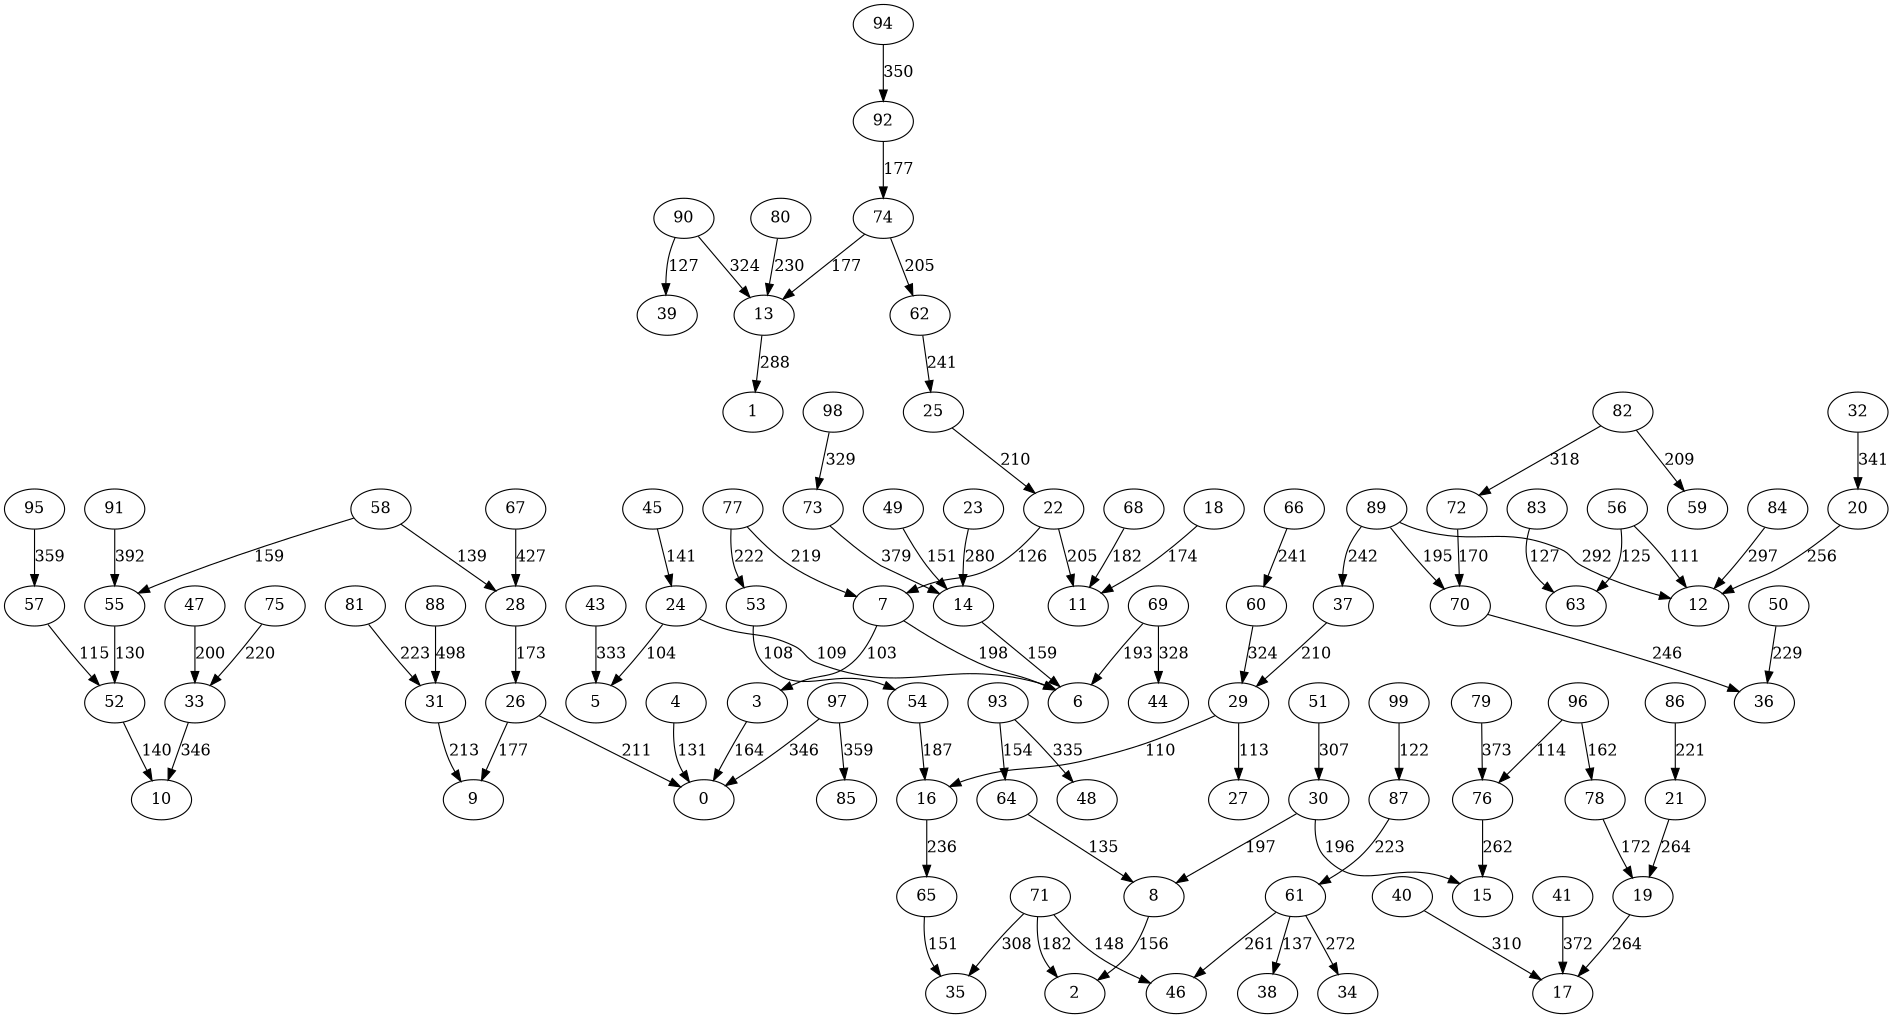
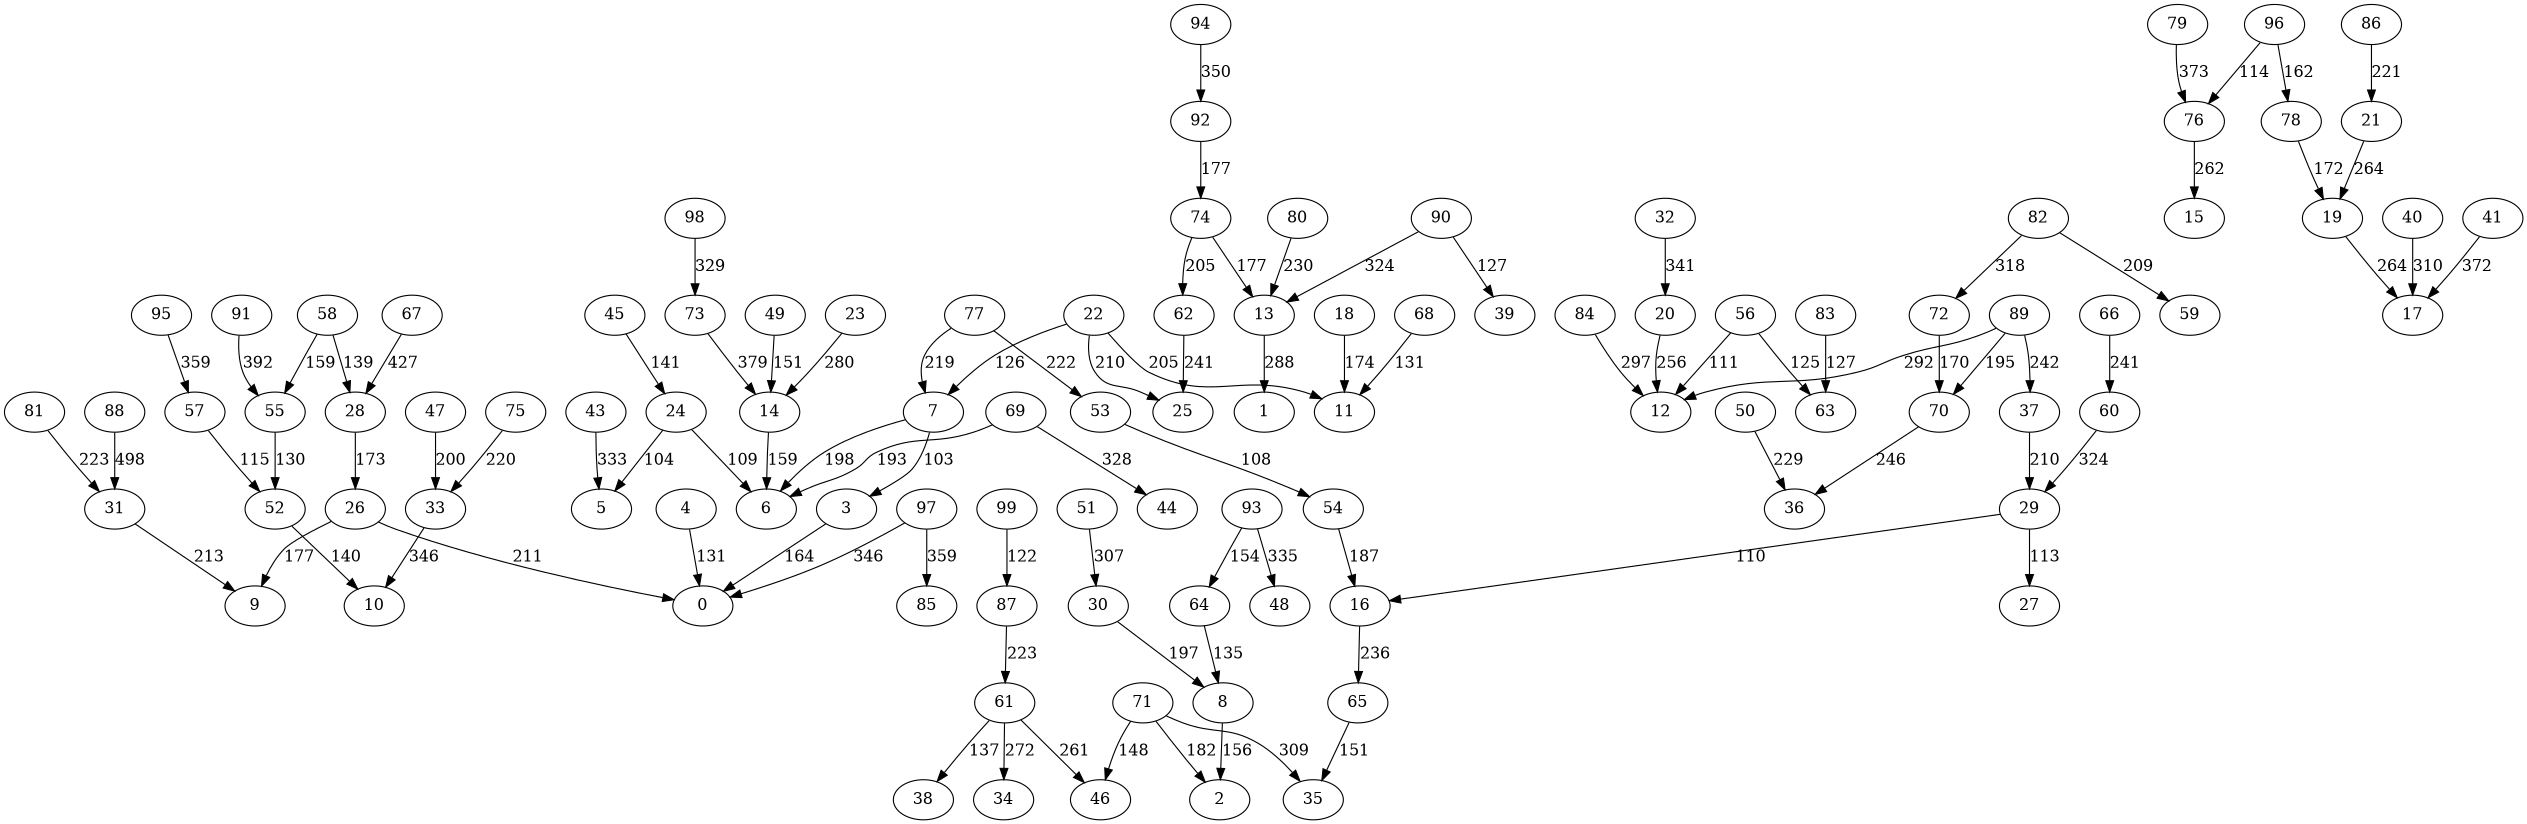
edge "25" -> "22": reversed
edge "68" -> "11": label "182" -> "131"
edge "30" -> "15": removed, label "196"
edge "71" -> "35": label "308" -> "309"
